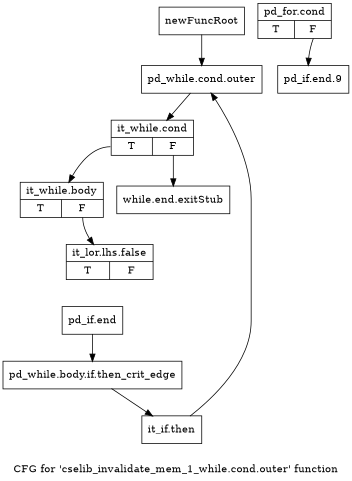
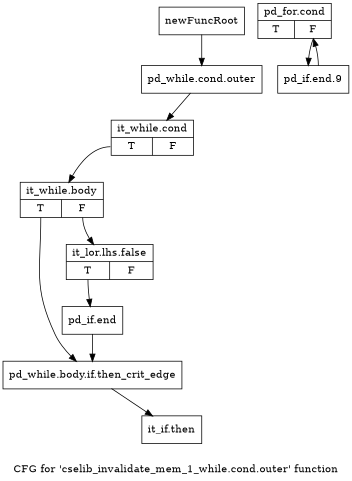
edge "pd_if.end.9" -> "pd_for.cond": added
node "while.end.exitStub": removed
edge "it_if.then" -> "pd_while.cond.outer": removed
edge "it_lor.lhs.false" -> "pd_if.end": added
edge "it_while.body" -> "pd_while.body.if.then_crit_edge": added
